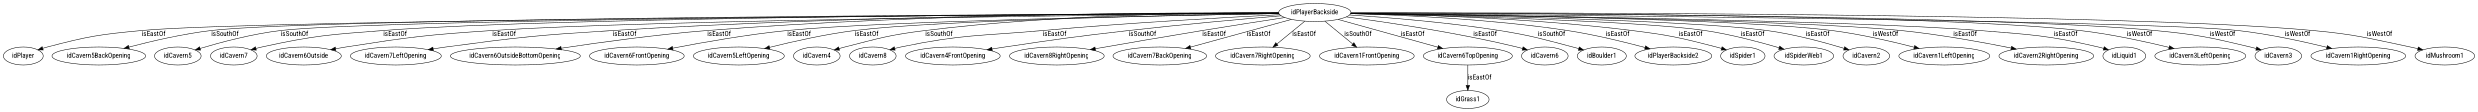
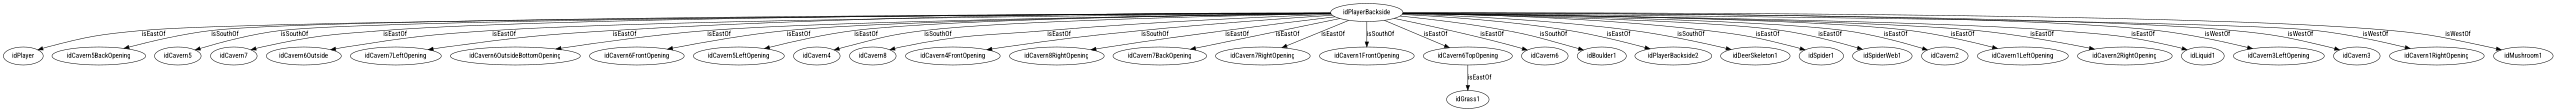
edge "idPlayerBackside" -> "idCavern1LeftOpening": label "isWestOf" -> "isEastOf"
node "idDeerSkeleton1": added
